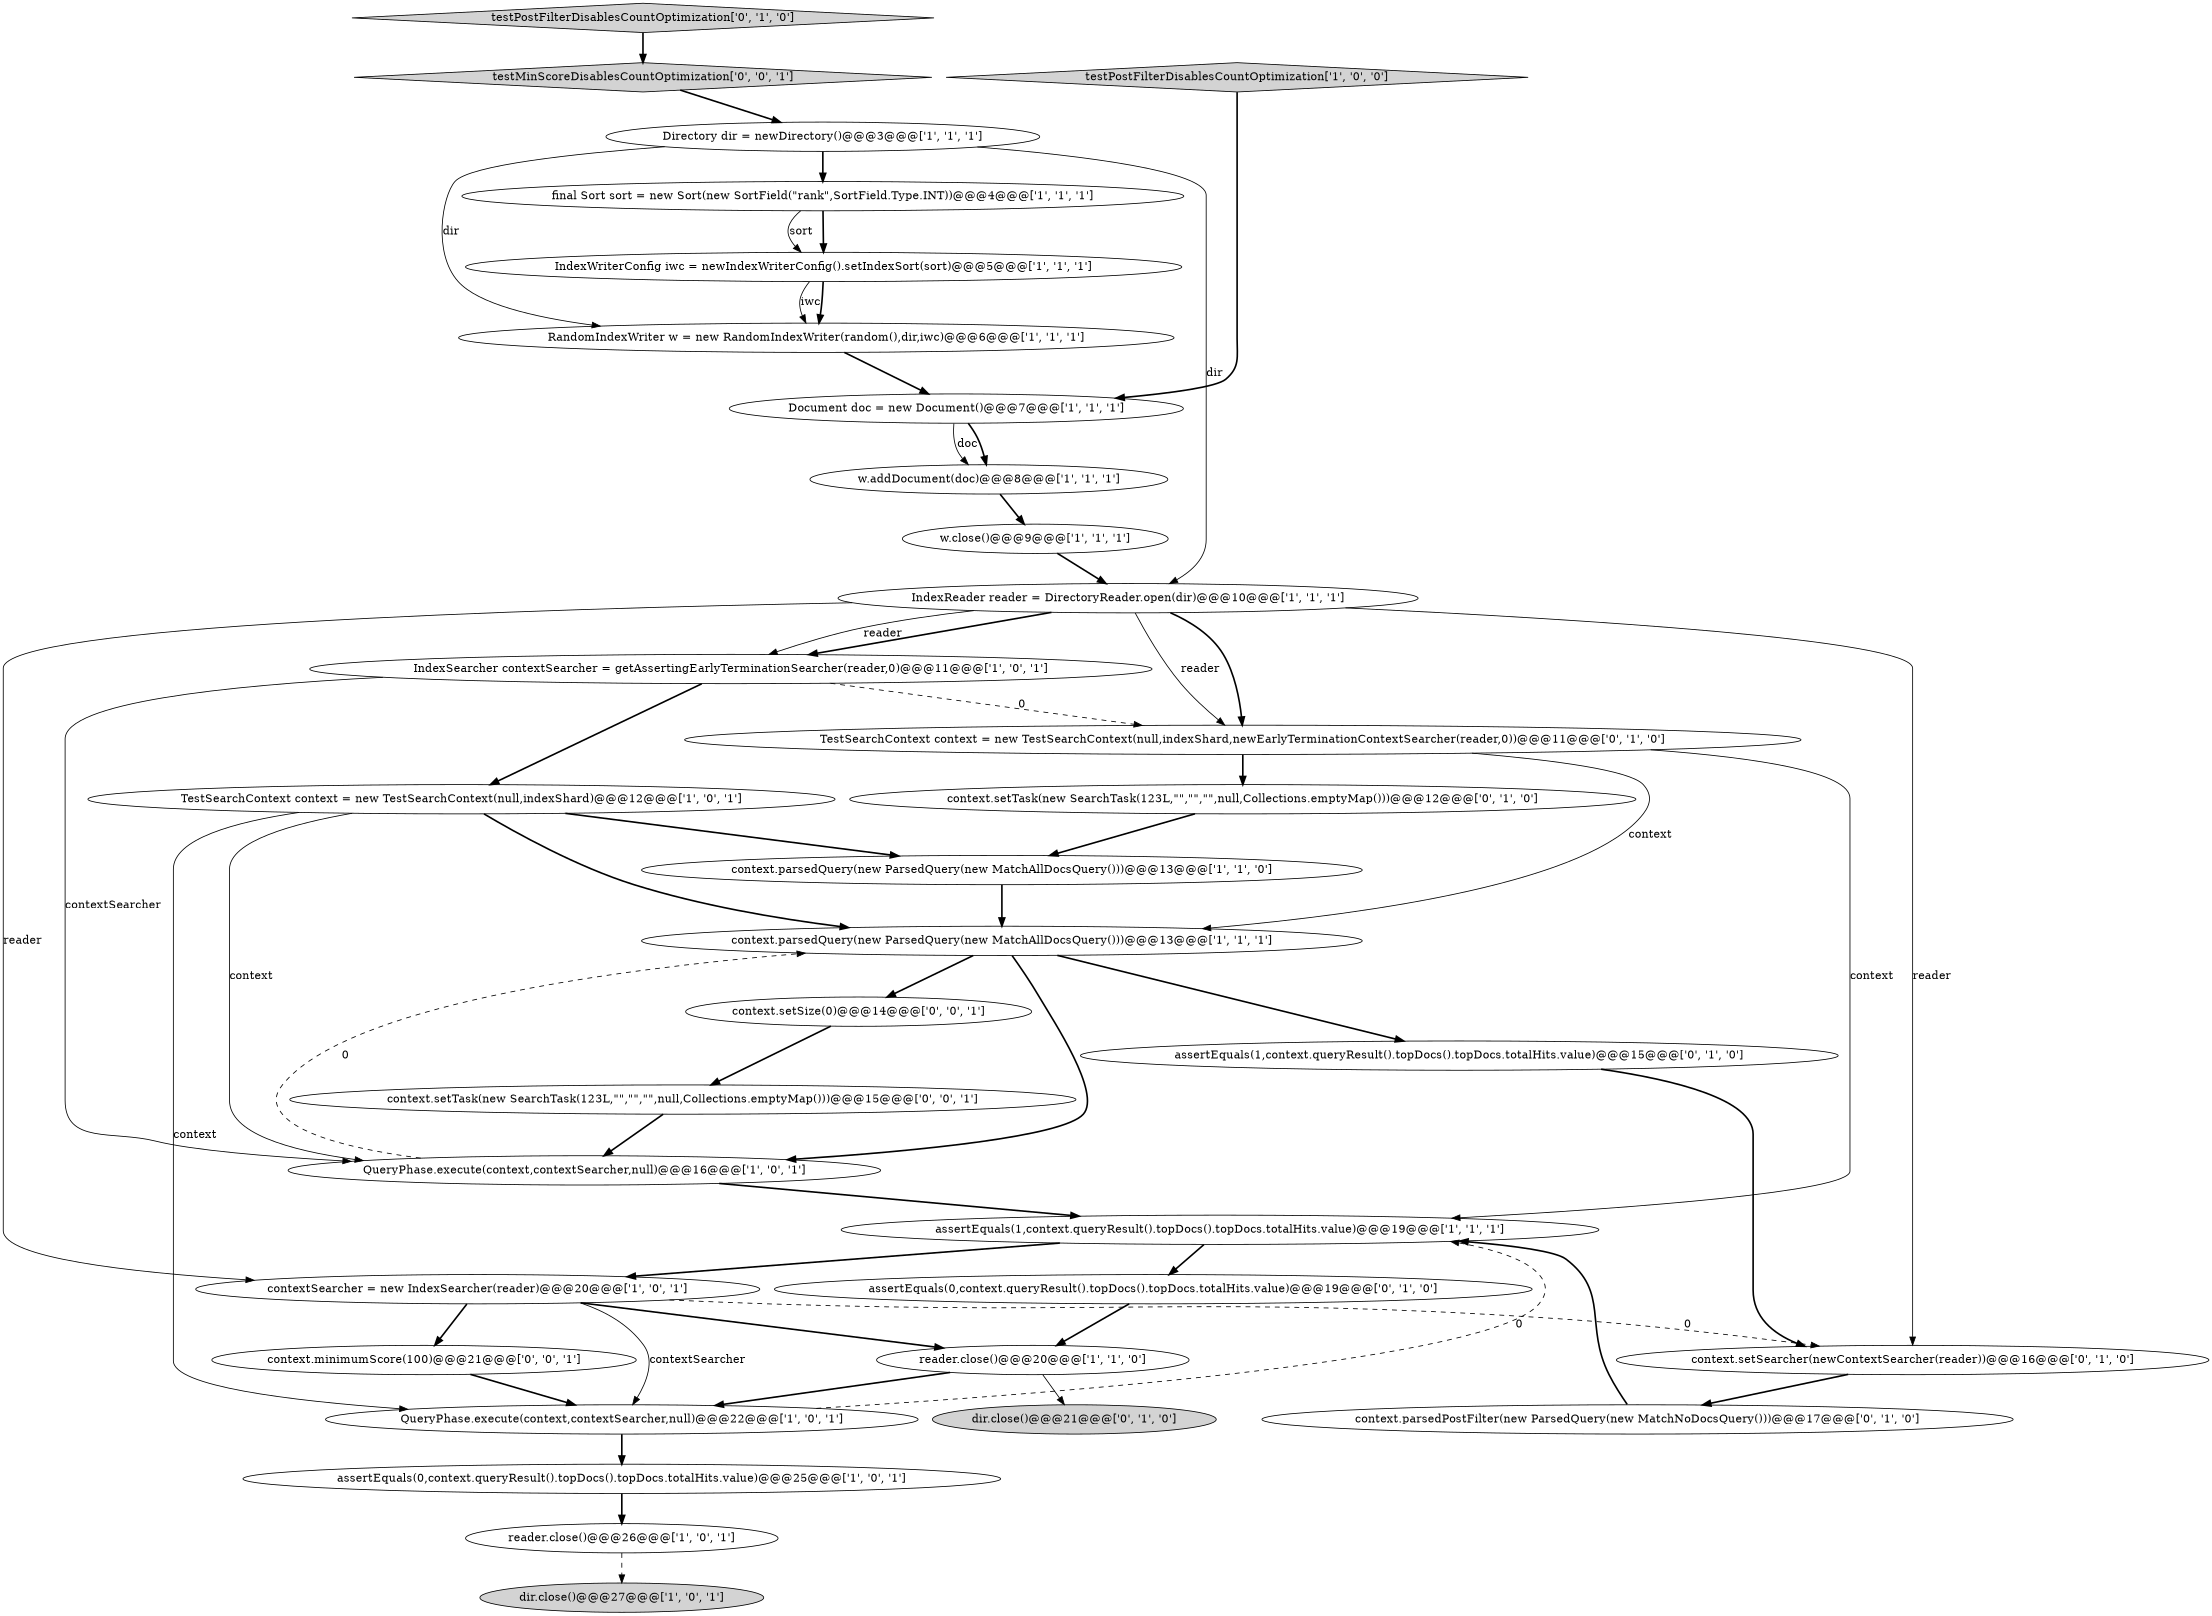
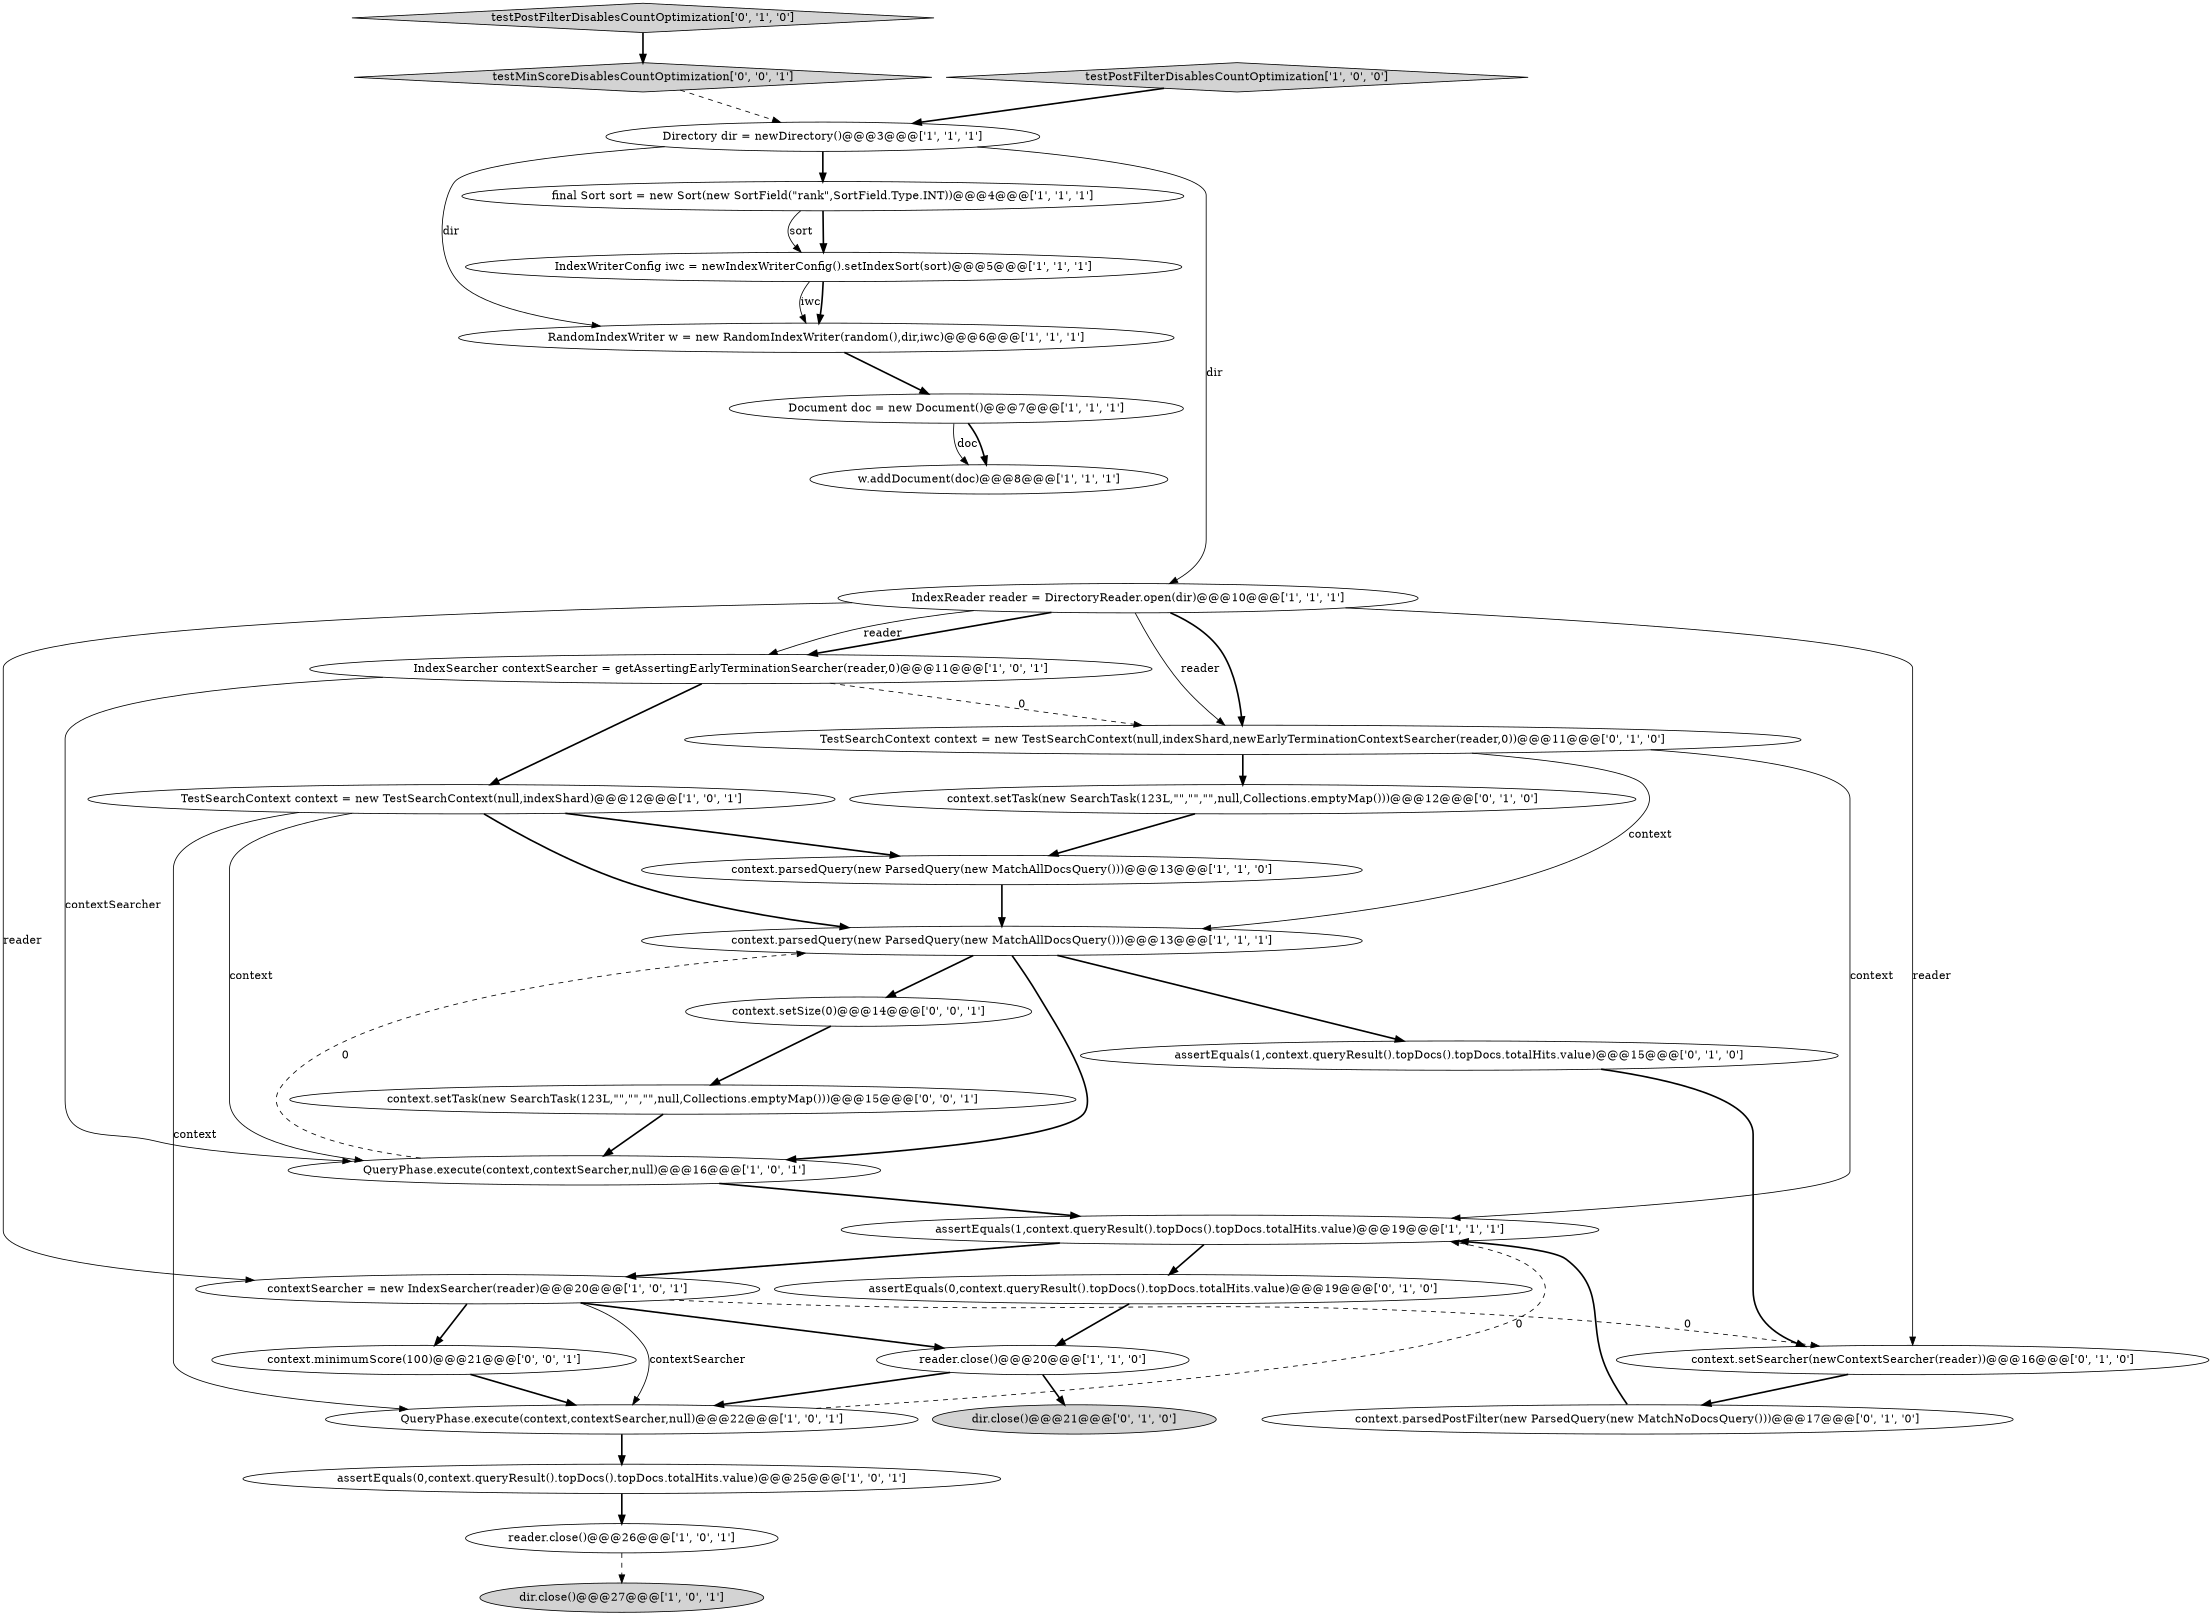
edge "testMinScoreDisablesCountOptimization['0', '0', '1']" -> "Directory dir = newDirectory()@@@3@@@['1', '1', '1']": style bold -> dashed
edge "testPostFilterDisablesCountOptimization['1', '0', '0']" -> "Document doc = new Document()@@@7@@@['1', '1', '1']": now "testPostFilterDisablesCountOptimization['1', '0', '0']" -> "Directory dir = newDirectory()@@@3@@@['1', '1', '1']"
node "w.close()@@@9@@@['1', '1', '1']": removed
edge "reader.close()@@@20@@@['1', '1', '0']" -> "dir.close()@@@21@@@['0', '1', '0']": style solid -> bold
